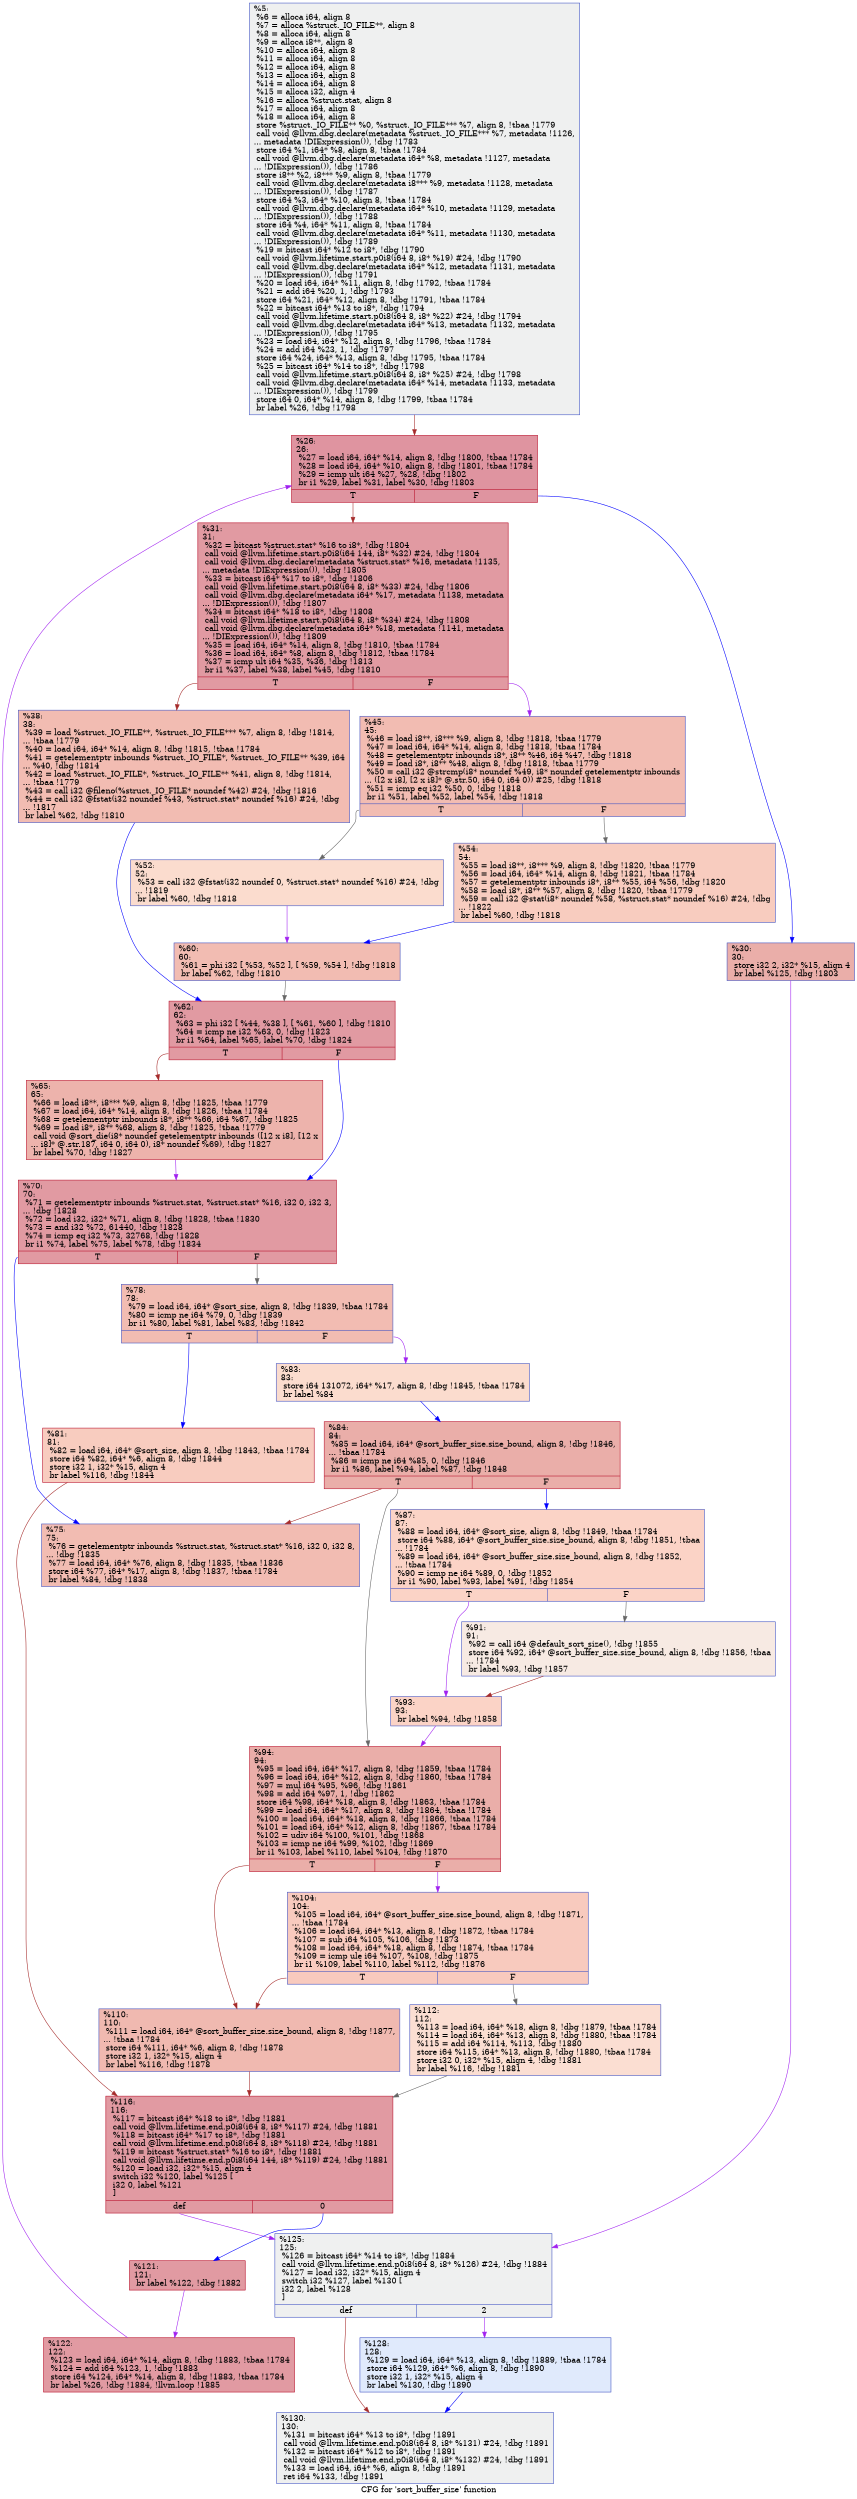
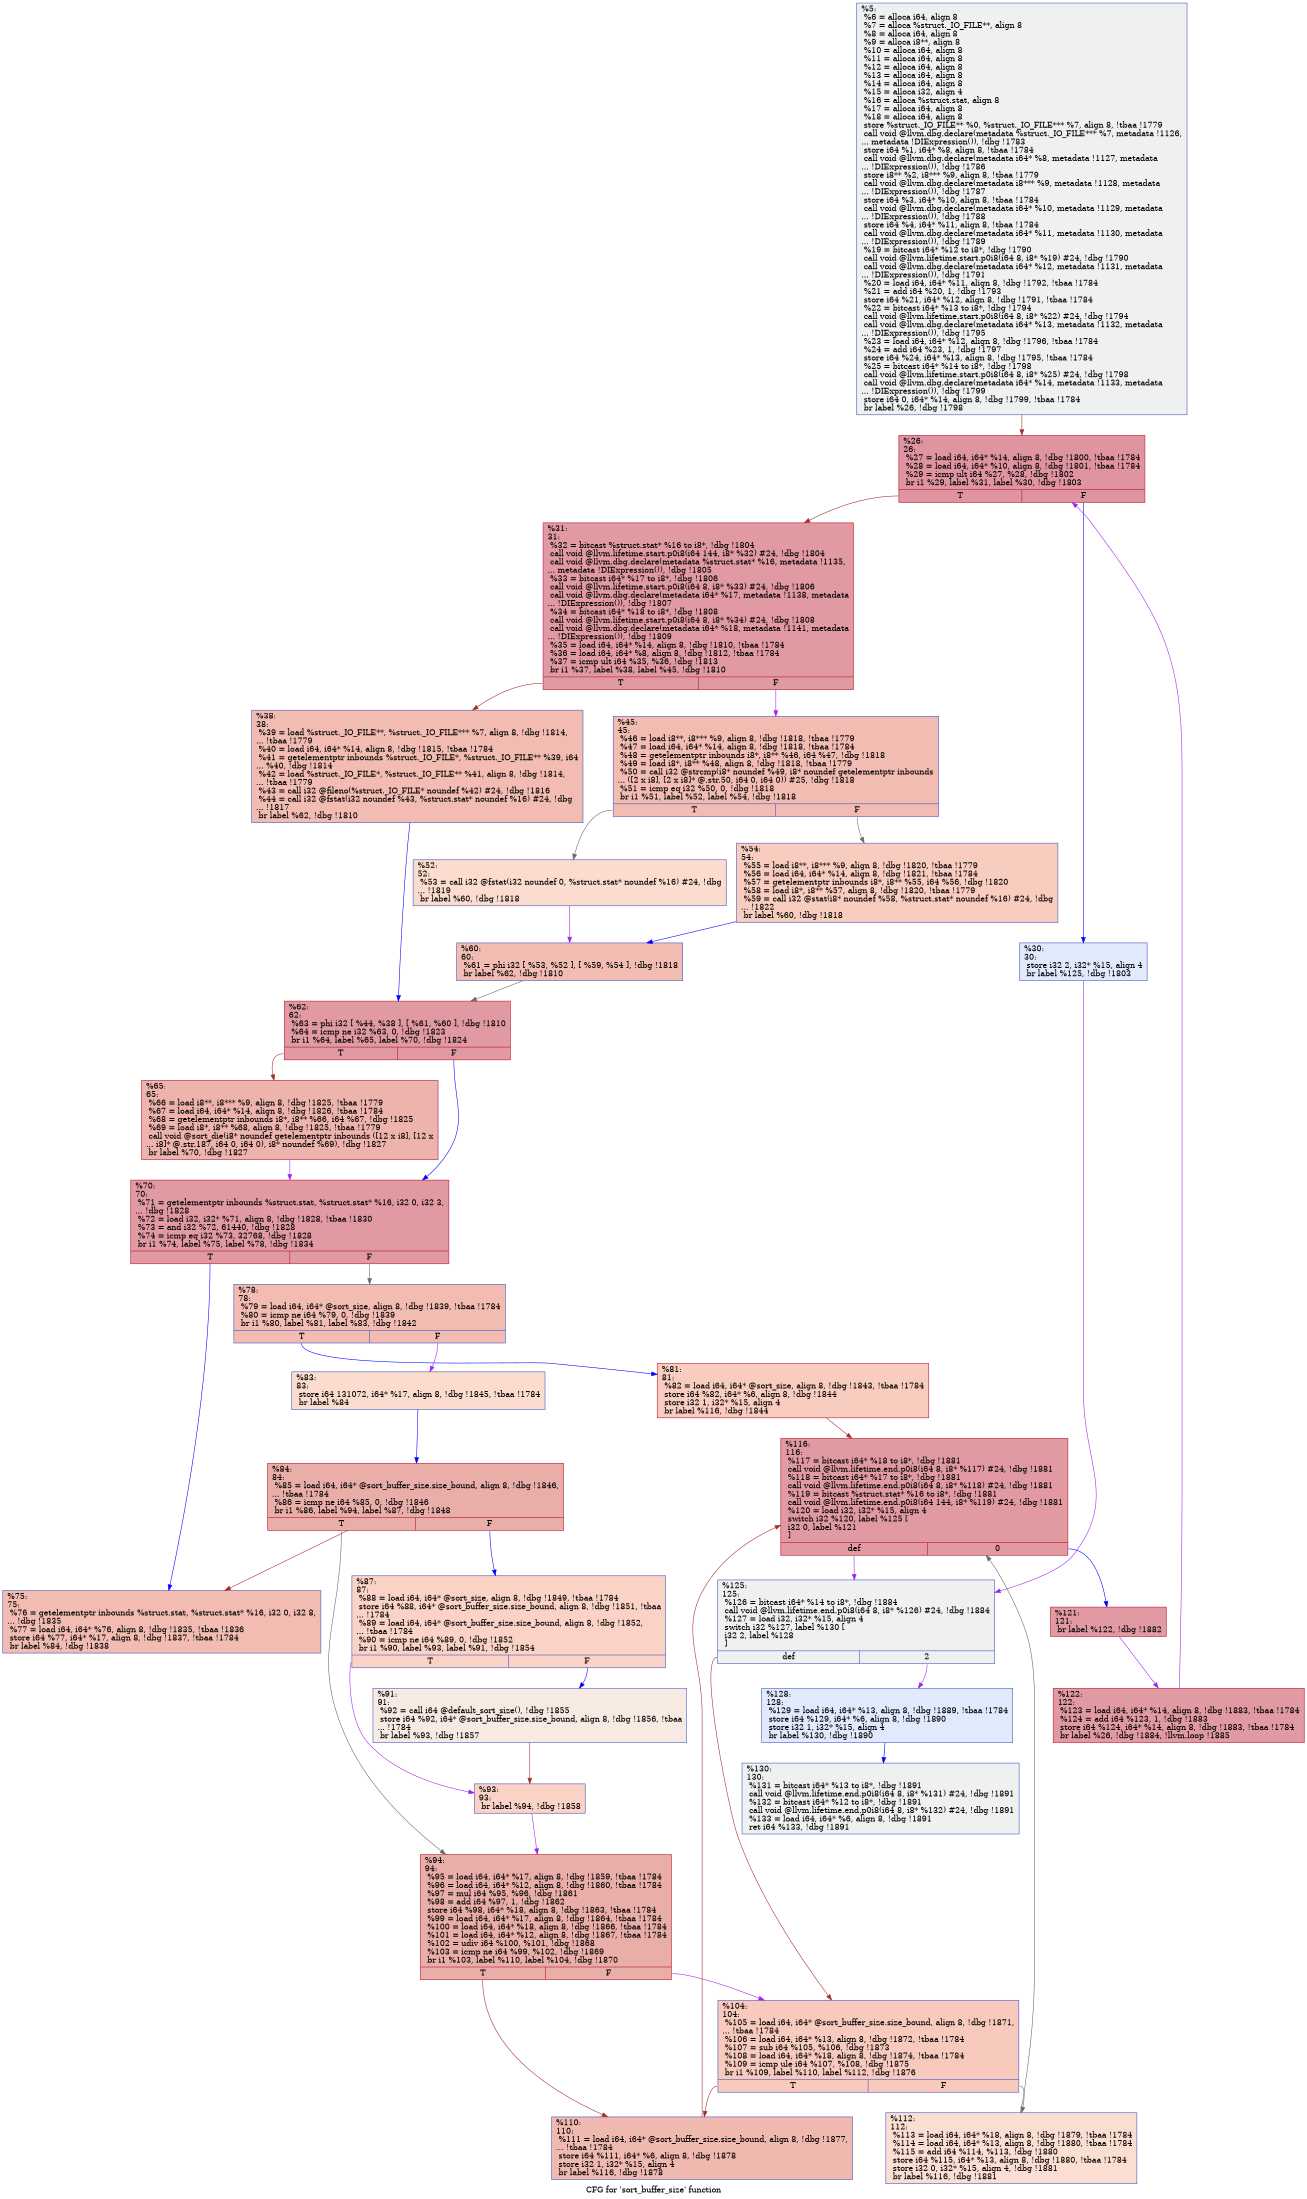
node "%30:": fillcolor #d0473d70 -> #b9d0f970
edge "%87:" -> "%91:": color gray40 -> blue
edge "%125:" -> "%130:": now "%125:" -> "%104:"
